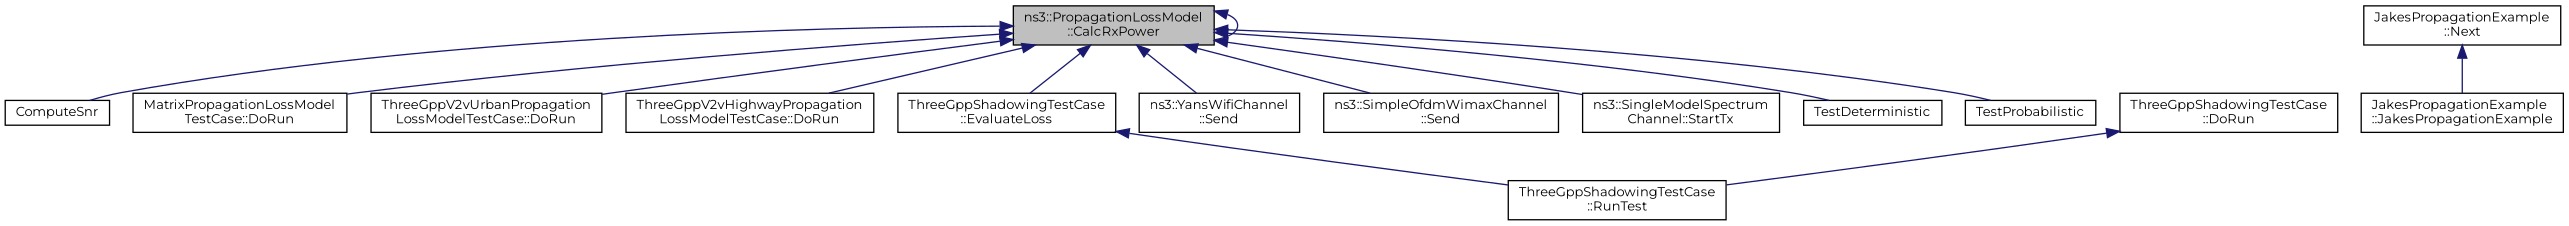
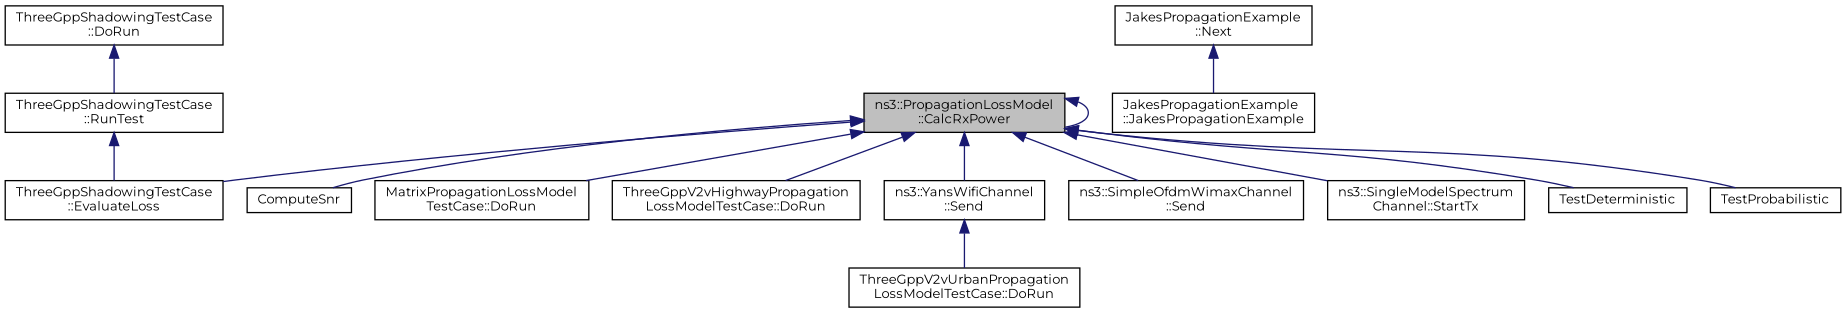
edge "ThreeGppV2vUrbanPropagation LossModelTestCase::DoRun" -> "ns3::PropagationLossModel ::CalcRxPower": now "ThreeGppV2vUrbanPropagation LossModelTestCase::DoRun" -> "ns3::YansWifiChannel ::Send"
edge "ThreeGppShadowingTestCase ::RunTest" -> "ThreeGppShadowingTestCase ::EvaluateLoss": reversed
